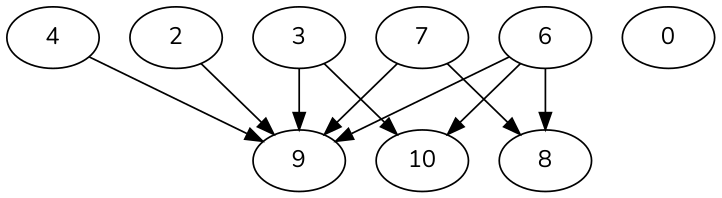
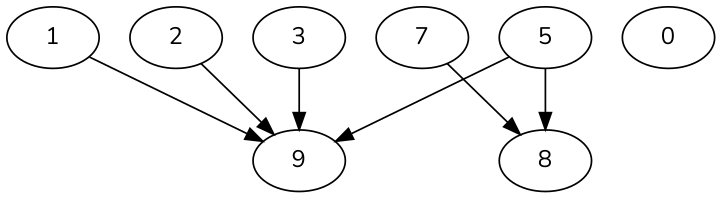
node "4": label "4" -> "1"
node "6": label "6" -> "5"
edge "7" -> "9": removed
node "10": removed
